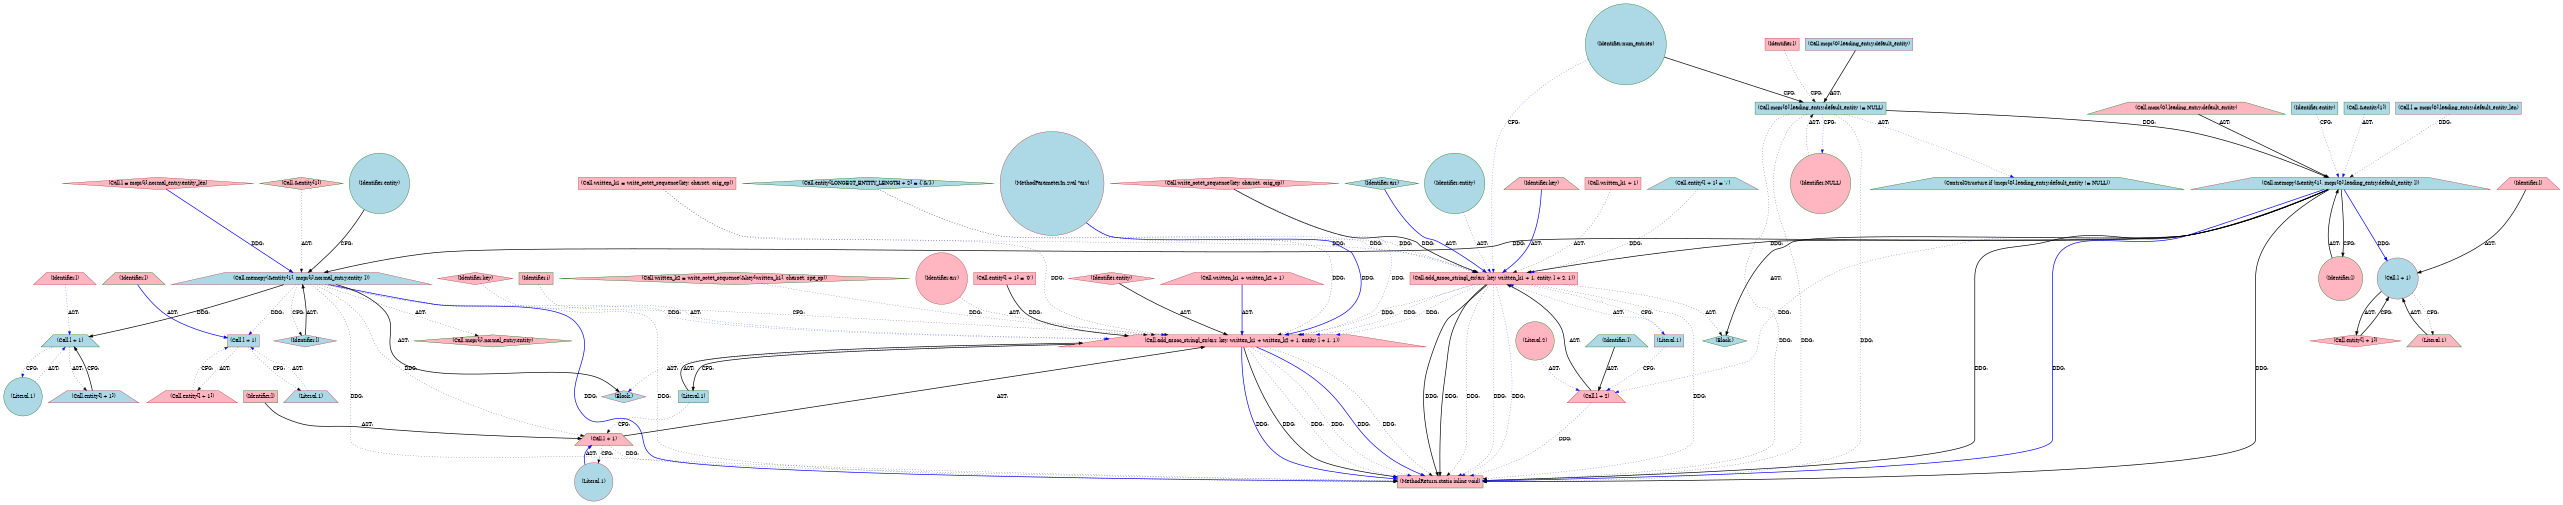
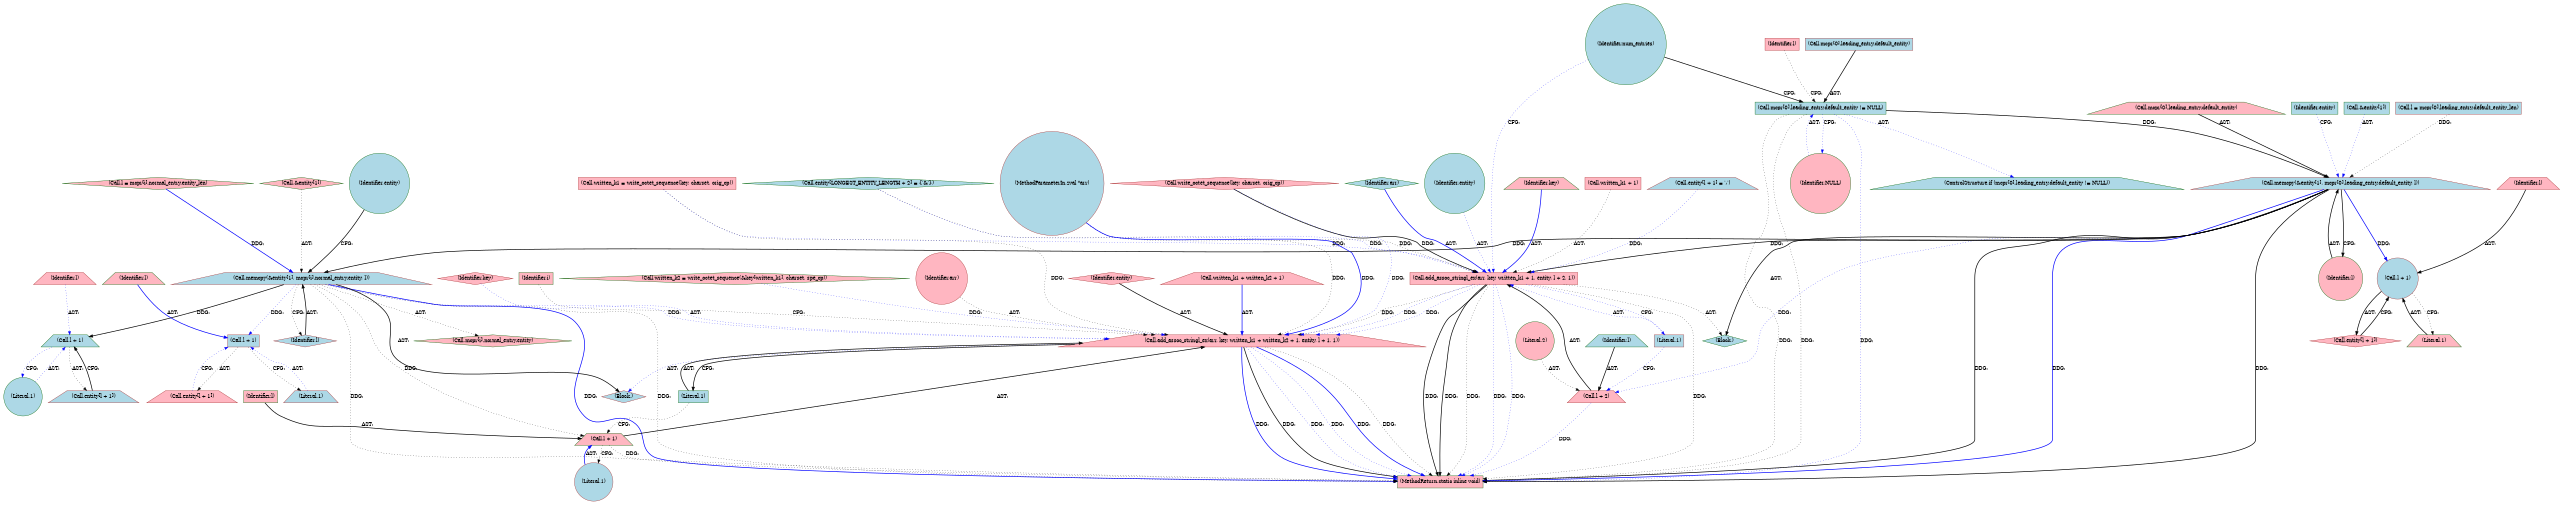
edge "(Identifier,NULL)" -> "(Call,mcpr[0].leading_entry.default_entity != NULL)": color black -> blue
node "(Call,l = mcpr[i].normal_entry.entity_len)": color brown -> darkgreen
node "(Call,entity[l + 1] = '0')": removed
edge "(Literal,2)" -> "(Call,l + 2)": color blue -> black
